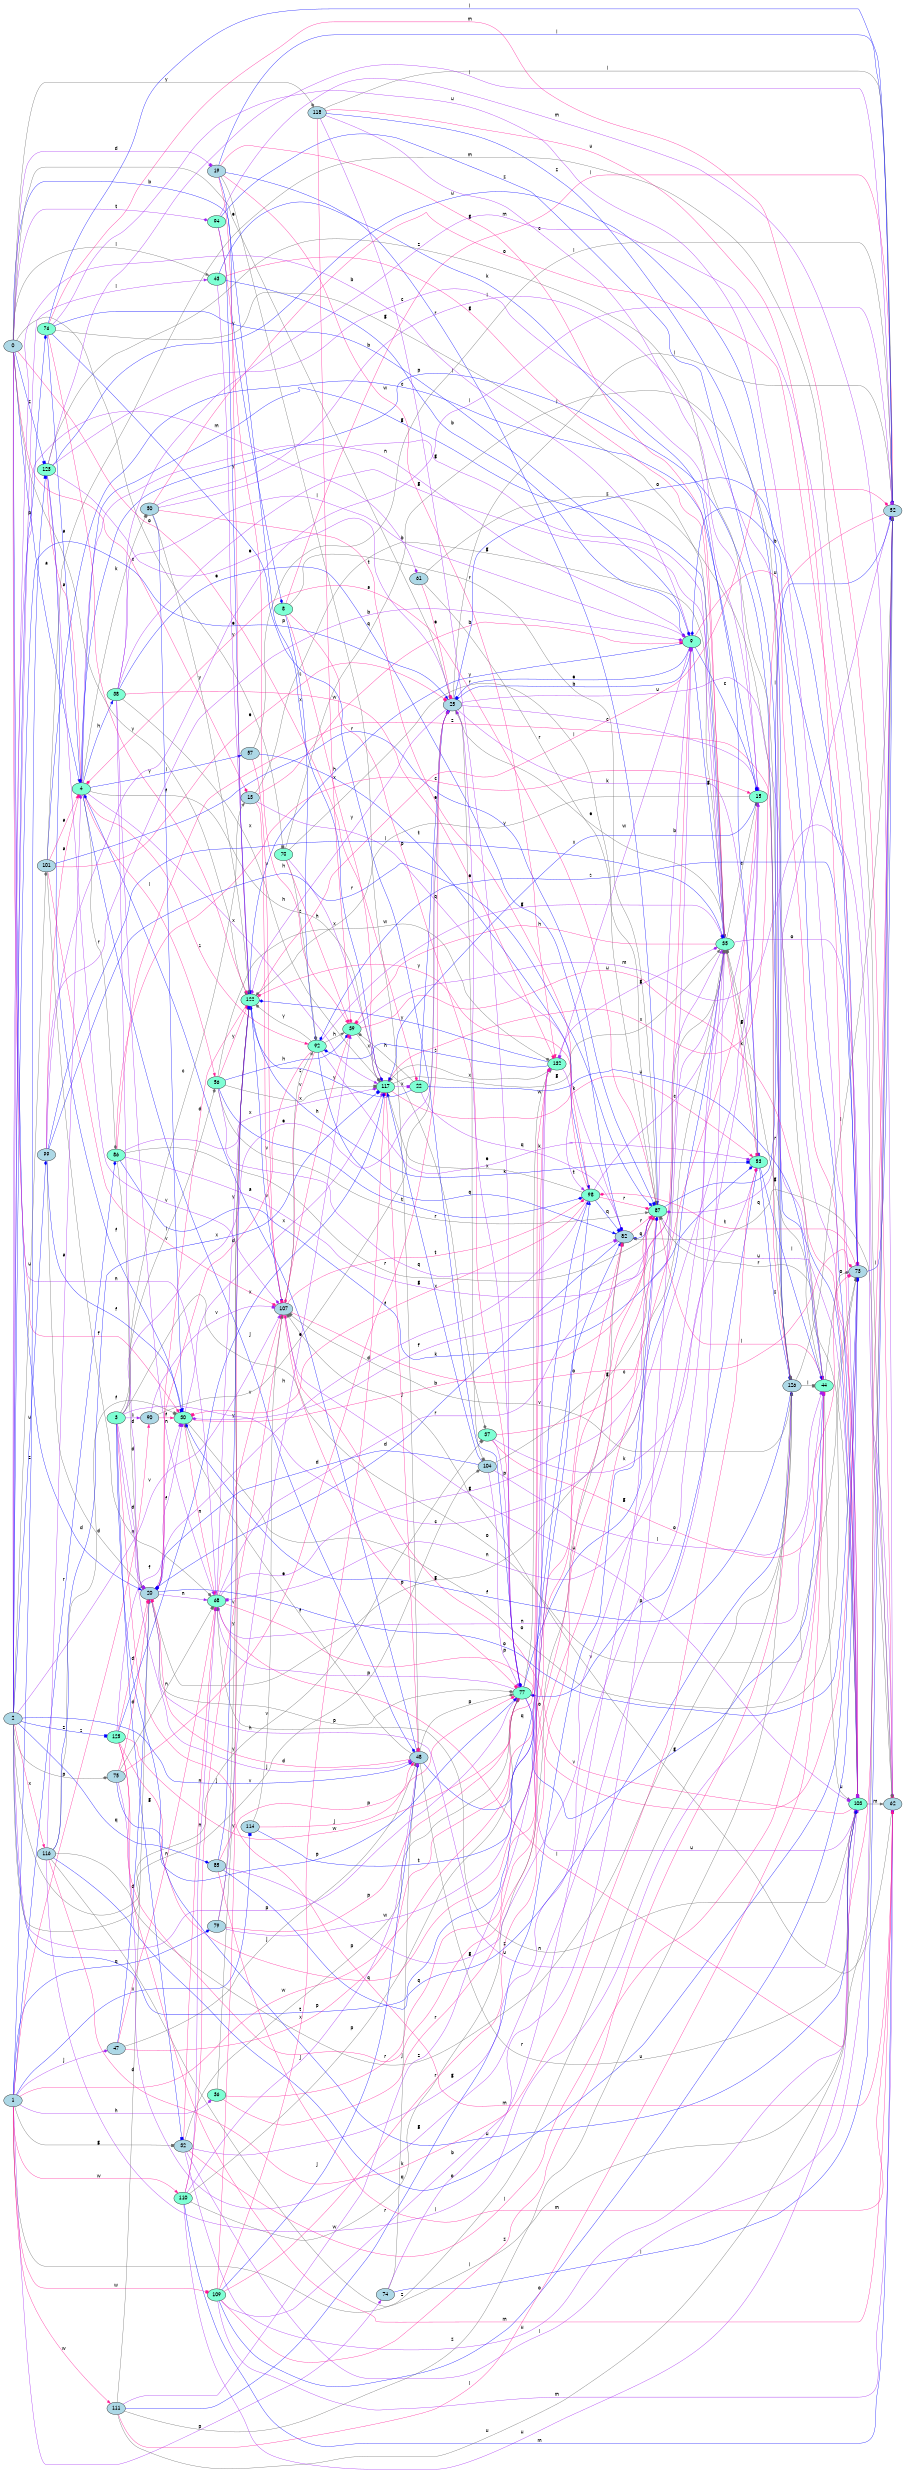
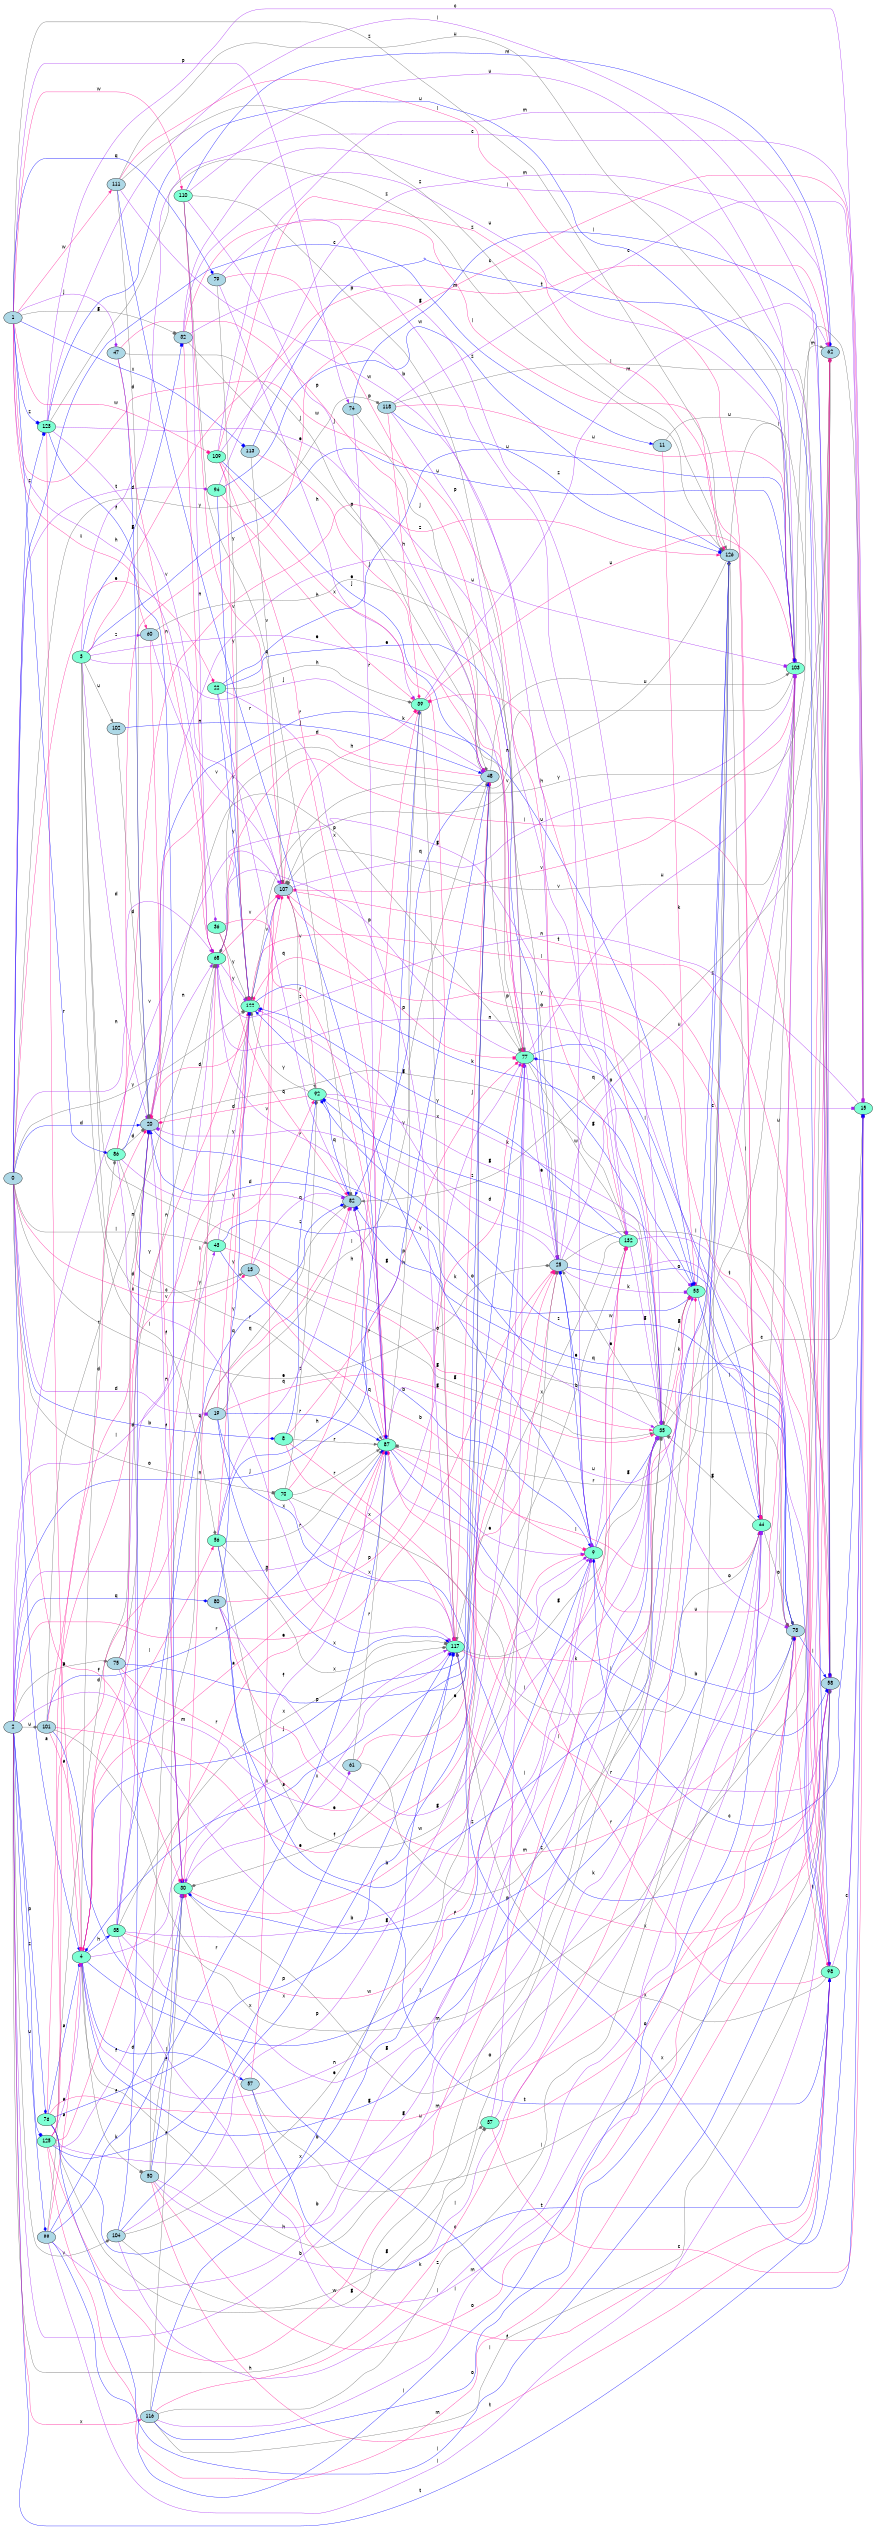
node "11": added
node "52": label "52" -> "58"
edge "19" -> "132": removed, label "w"
node "102": added
edge "87" -> "9": label "b" -> "e"
edge "99" -> "35": now "99" -> "44"
edge "2" -> "25": color blue -> deeppink
edge "92" -> "39": now "87" -> "39"
edge "39" -> "117": arrowhead normal -> box
edge "132" -> "92": arrowhead diamond -> box
edge "117" -> "22": reversed
edge "25" -> "104": reversed
edge "87" -> "82": arrowhead diamond -> normal
edge "116" -> "4": now "125" -> "4"
node "90": label "90" -> "60"
edge "50" -> "82": added, label "q"
edge "77" -> "44": label "g" -> "i"
edge "68" -> "73": removed, label "o"
node "114": label "114" -> "113"
node "85": label "85" -> "80"
edge "109" -> "73": removed, label "o"
